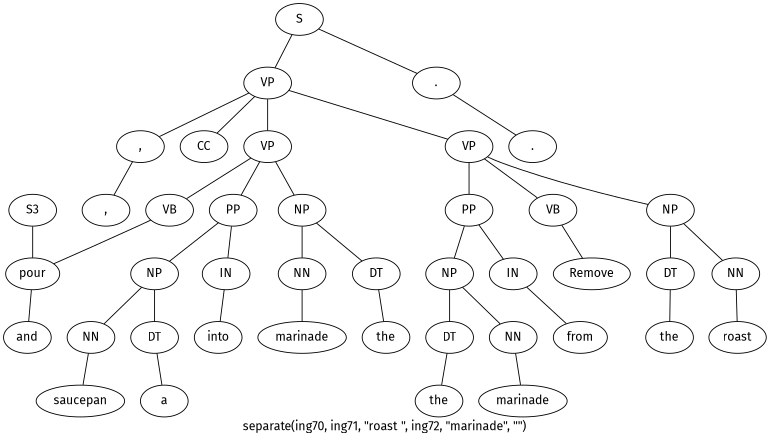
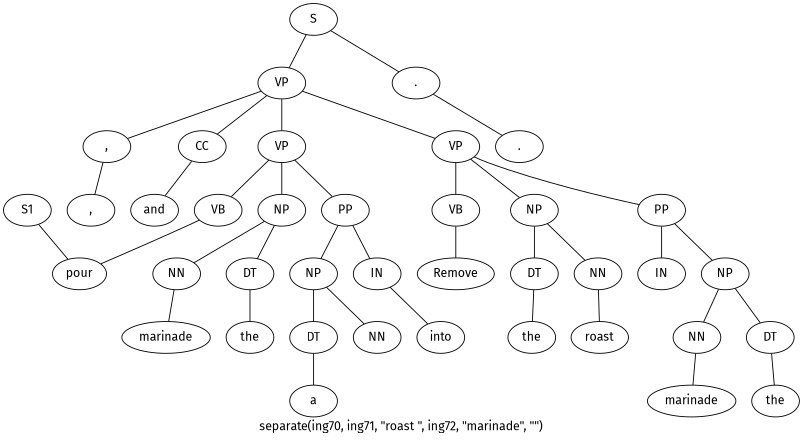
node "S3": label "S3" -> "S1"
edge "pour" -- "and": now "CC" -- "and"
node "from": removed
node "saucepan": removed
